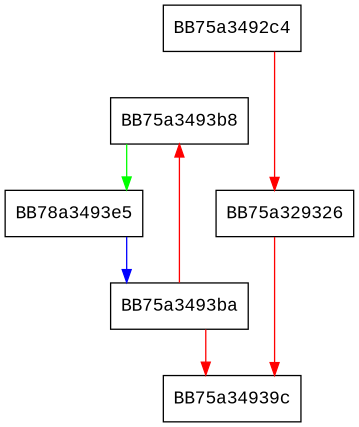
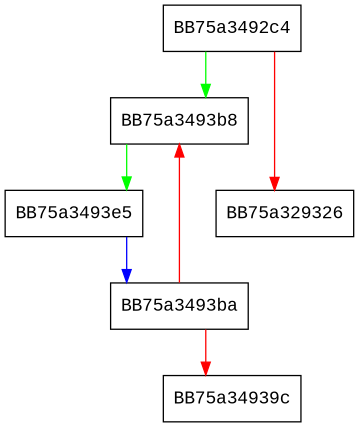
edge "BB75a3492c4" -> "BB75a3493b8": added
node "BB78a3493e5": label "BB78a3493e5" -> "BB75a3493e5"
edge "BB75a329326" -> "BB75a34939c": removed
